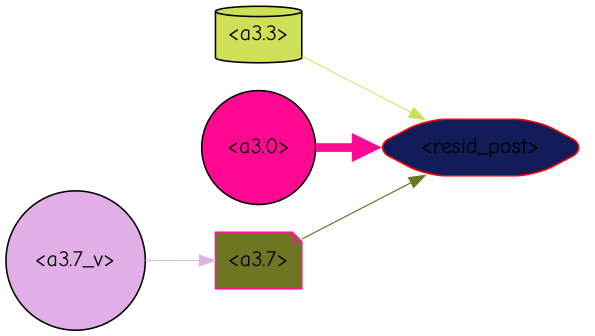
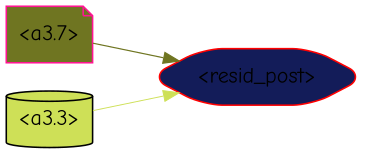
node "<a3.0>": removed
node "<a3.7_v>": removed
